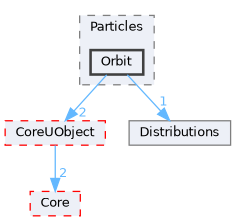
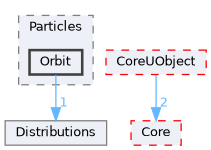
edge "Orbit" -> "CoreUObject": removed
